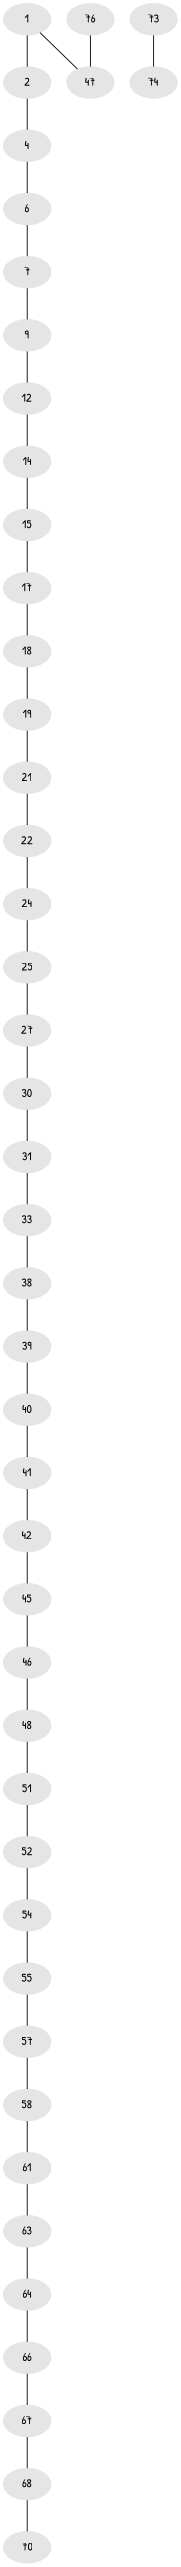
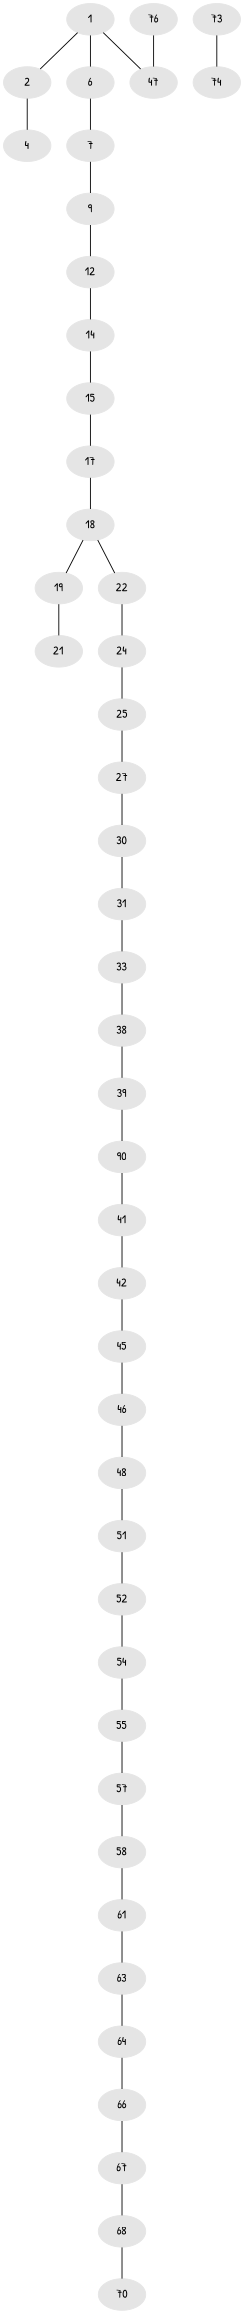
edge "4" -- "6": now "1" -- "6"
edge "21" -- "22": now "18" -- "22"
node "40": label "40" -> "90"
